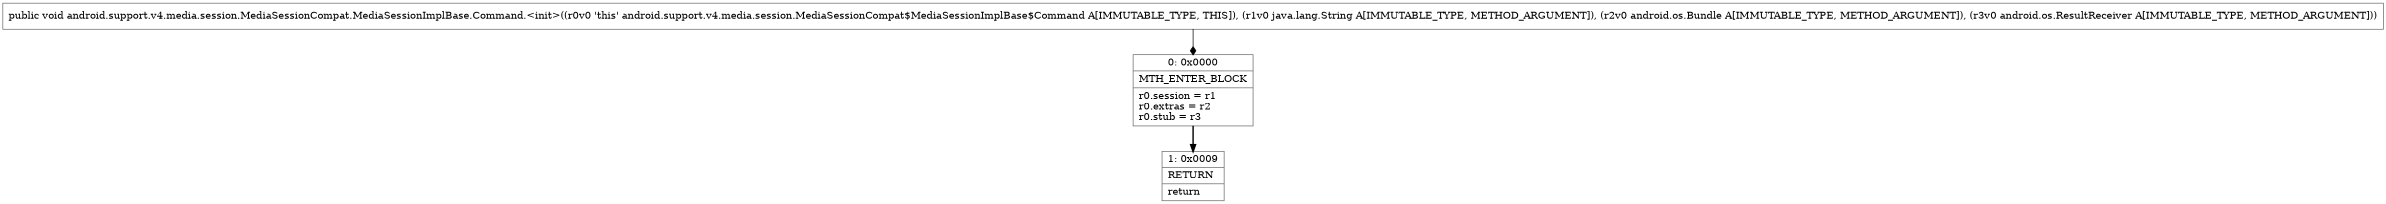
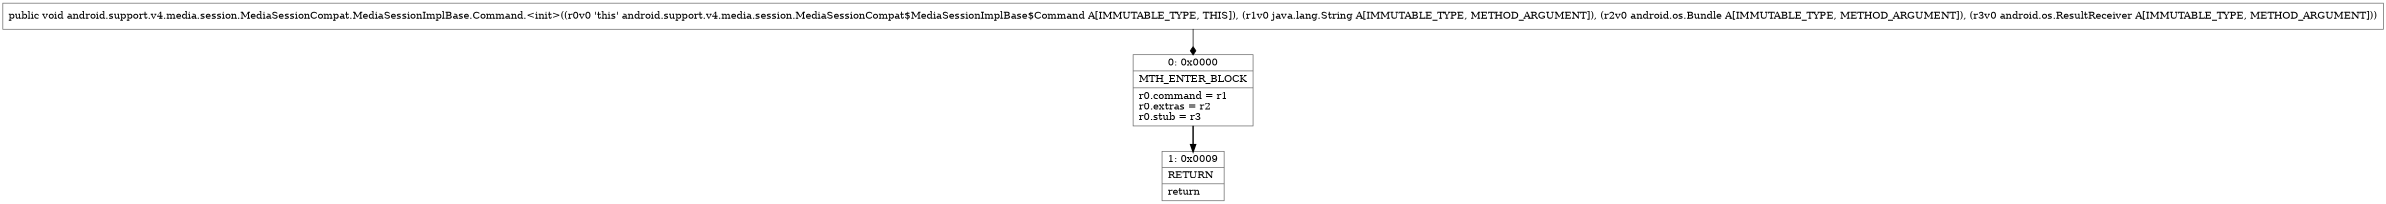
node "0: 0x0000": text "r0.session = r1" -> "r0.command = r1"
